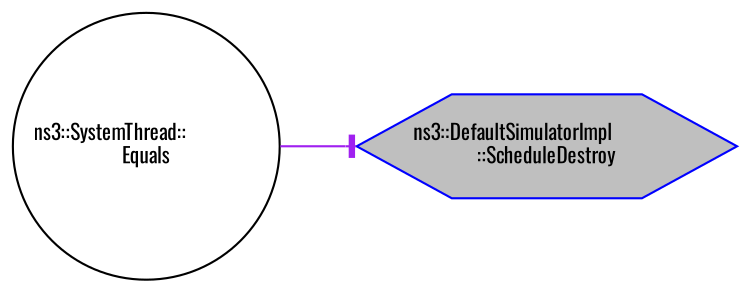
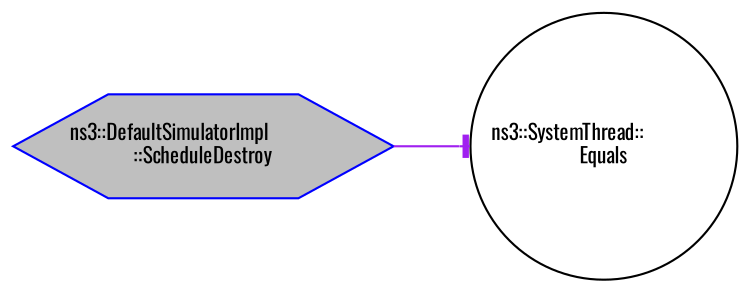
edge "ns3::SystemThread:: Equals" -> "ns3::DefaultSimulatorImpl ::ScheduleDestroy": reversed
